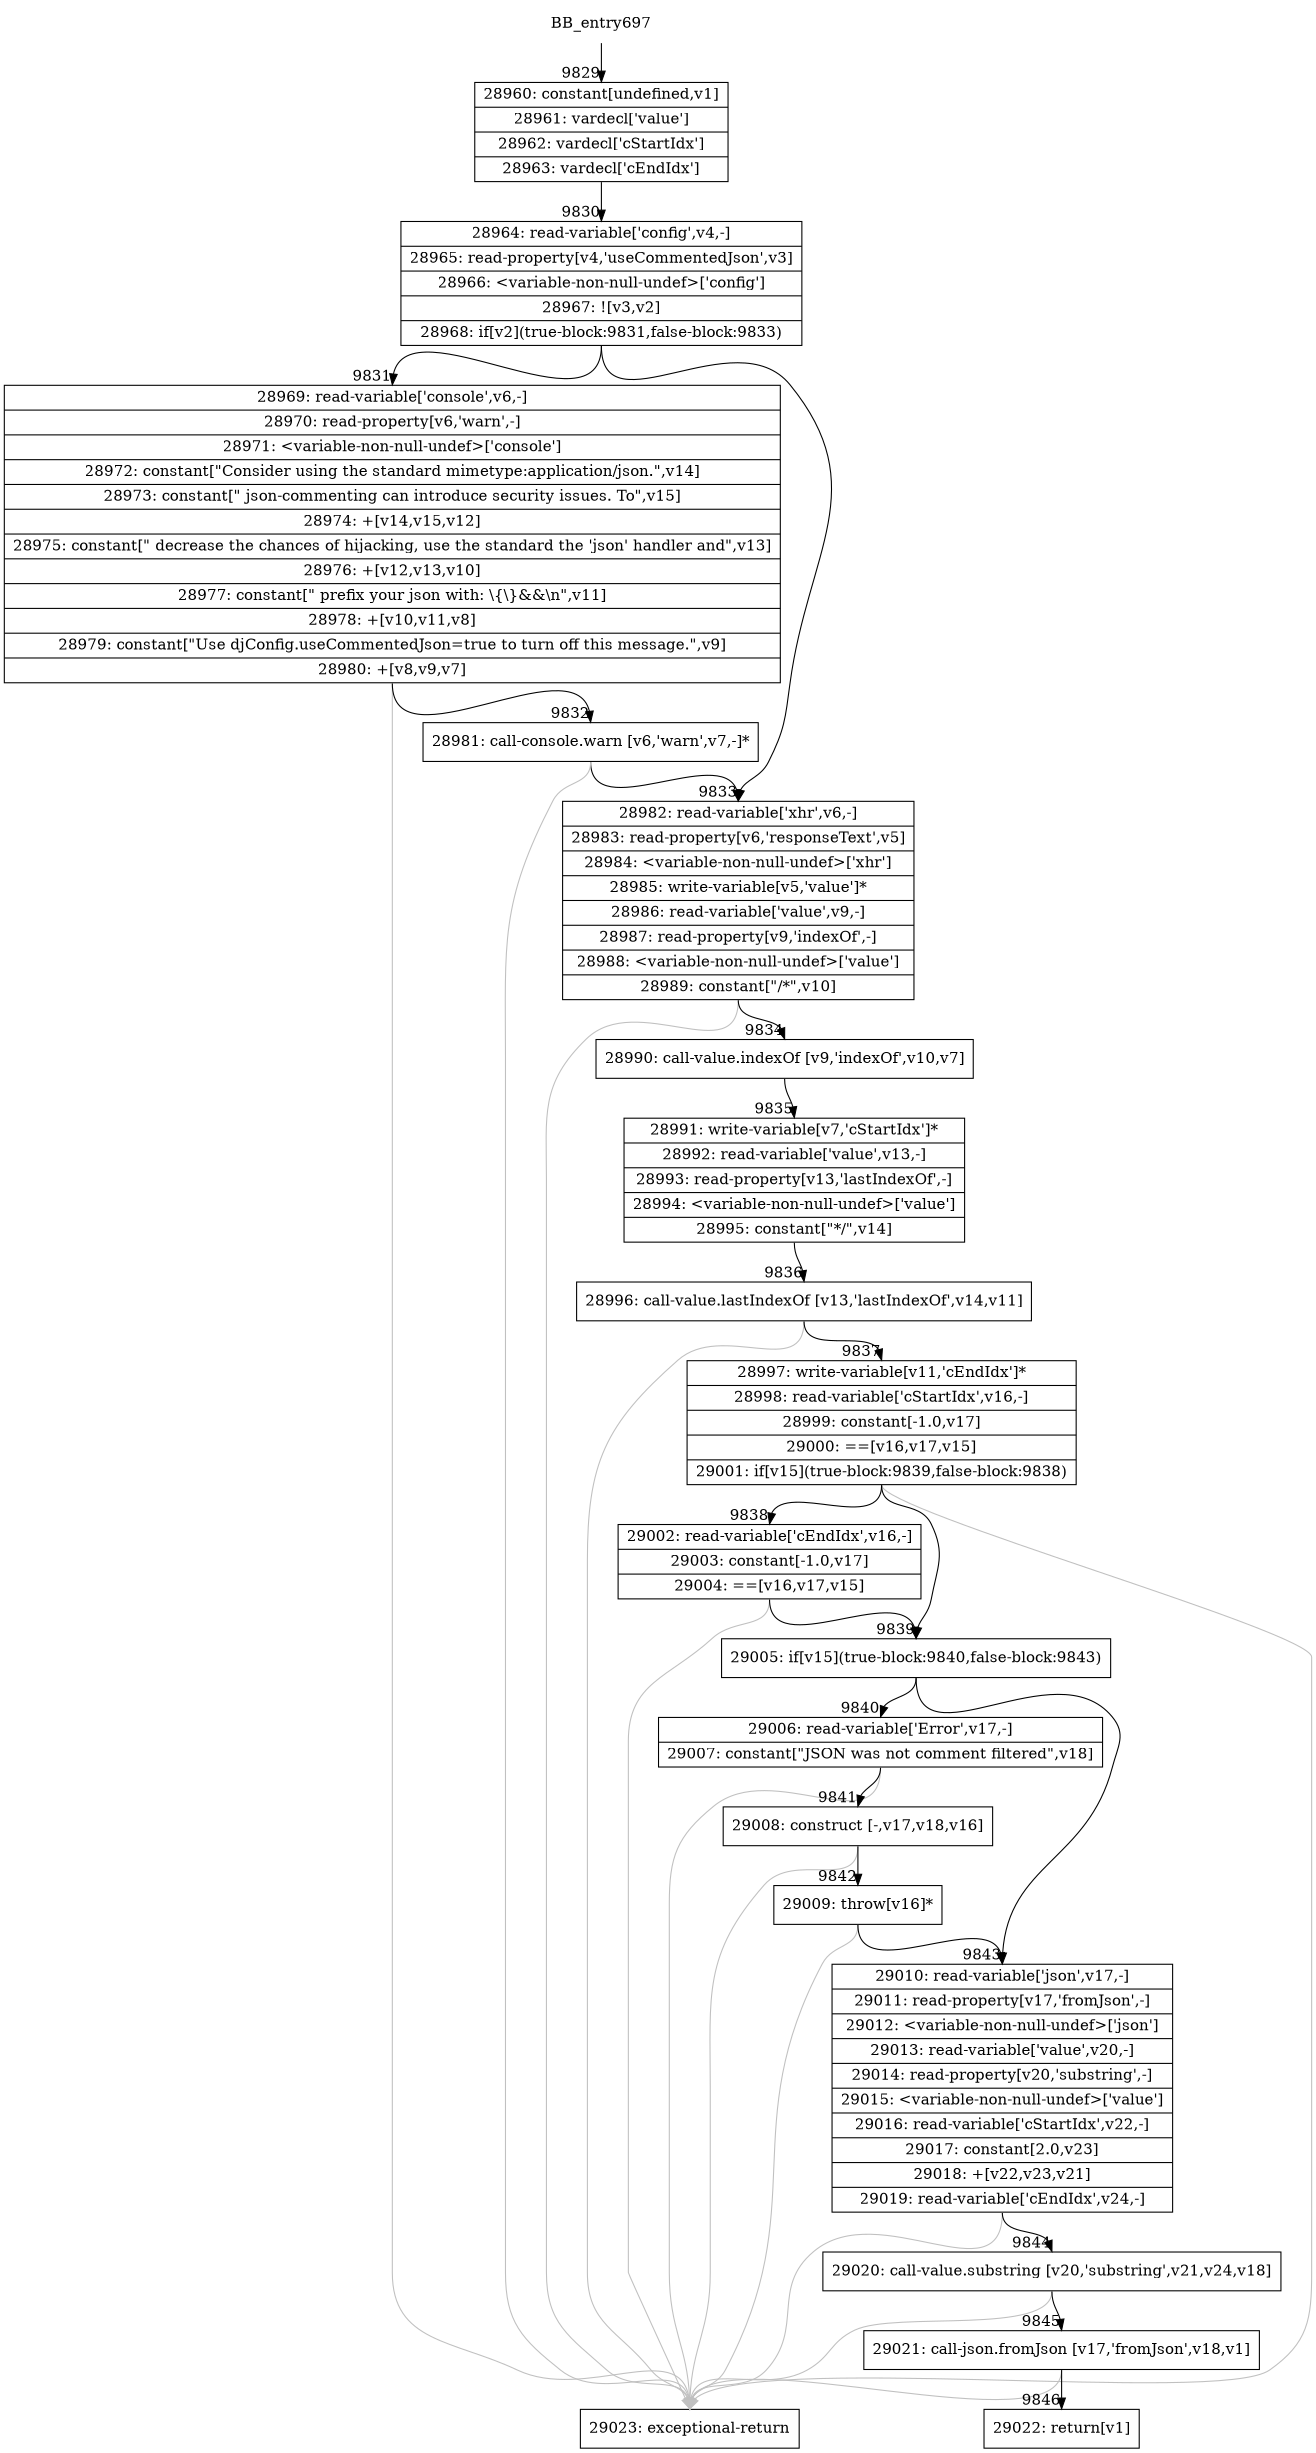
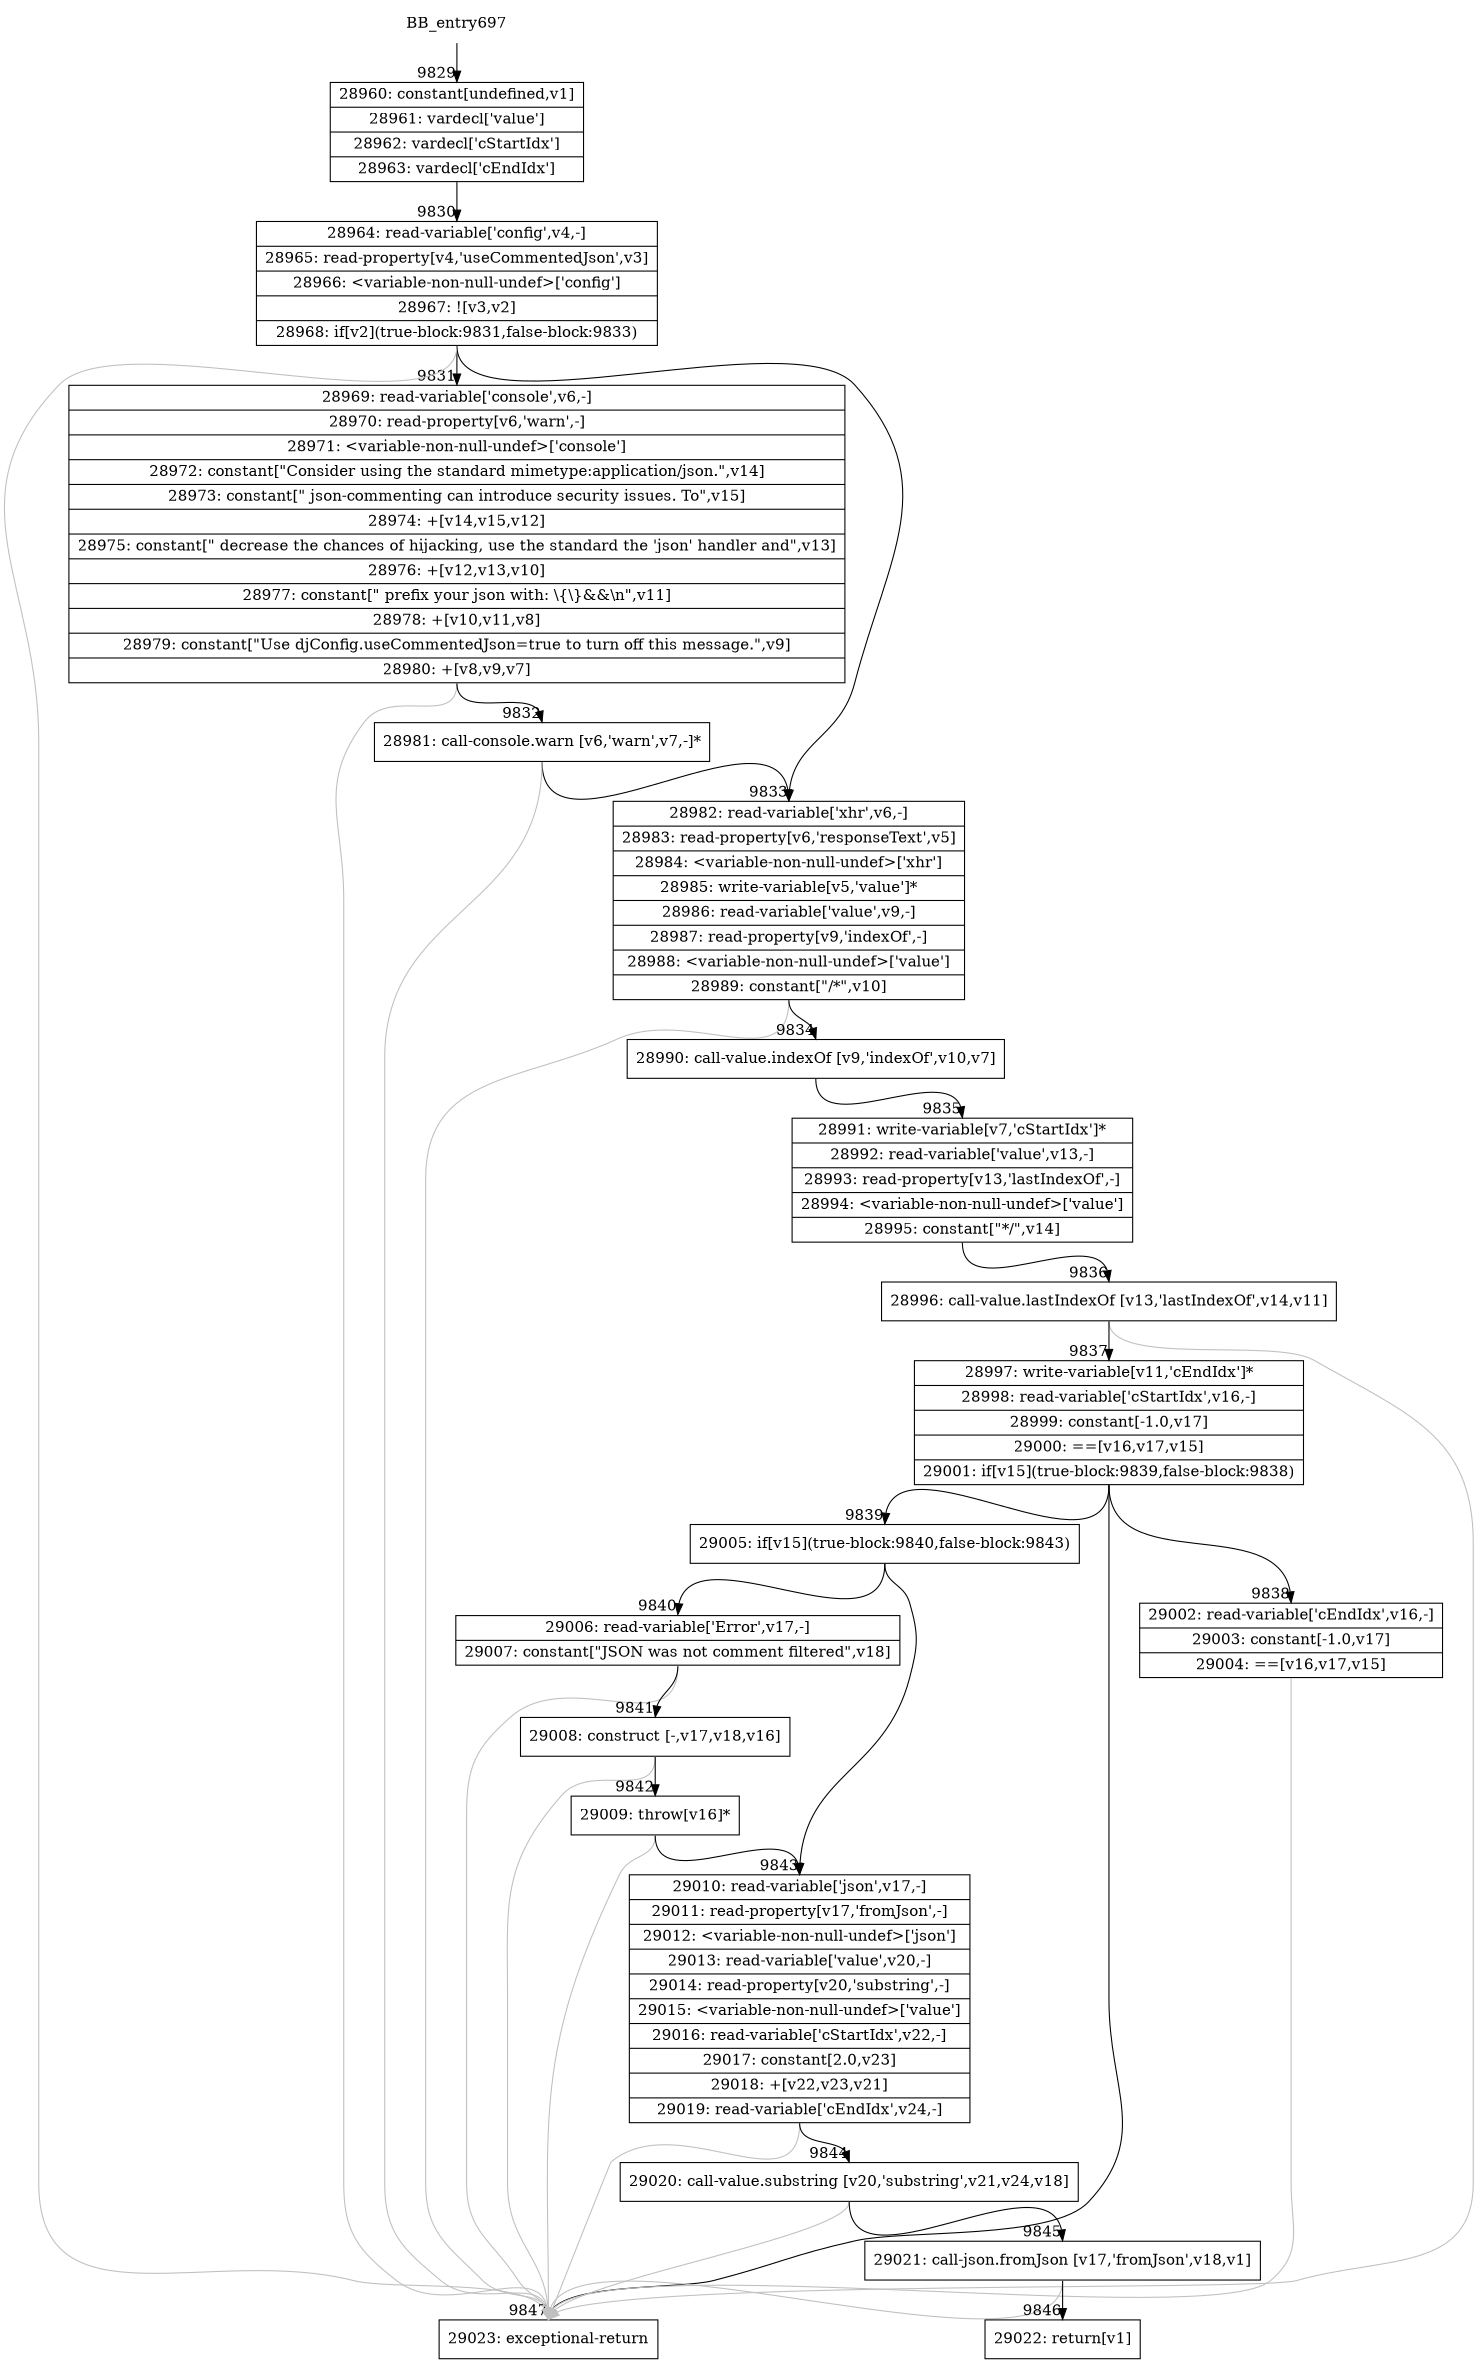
edge "28964: read-variable['config',v4,-]" -> "29023: exceptional-return": added
edge "29002: read-variable['cEndIdx',v16,-]" -> "29005: if[v15](true-block:9840,false-block:9843)": removed
edge "28997: write-variable[v11,'cEndIdx']*" -> "29023: exceptional-return": color gray -> black
